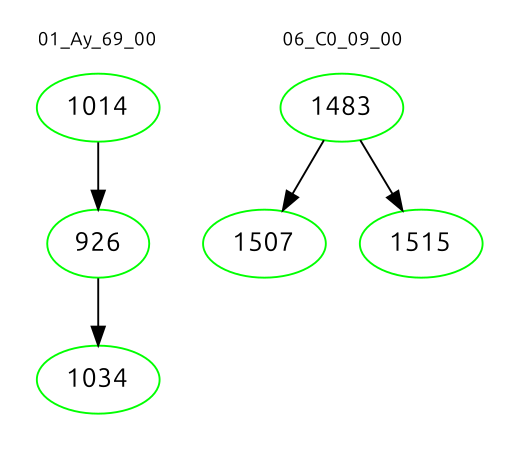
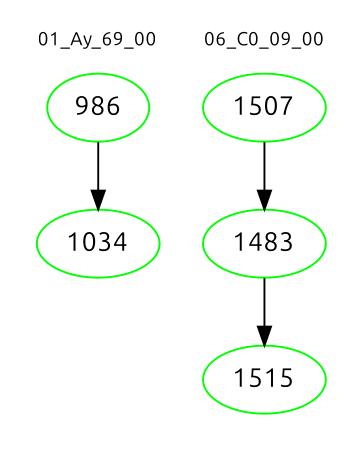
node "1014": removed
edge "1483" -> "1507": reversed
node "926": label "926" -> "986"
